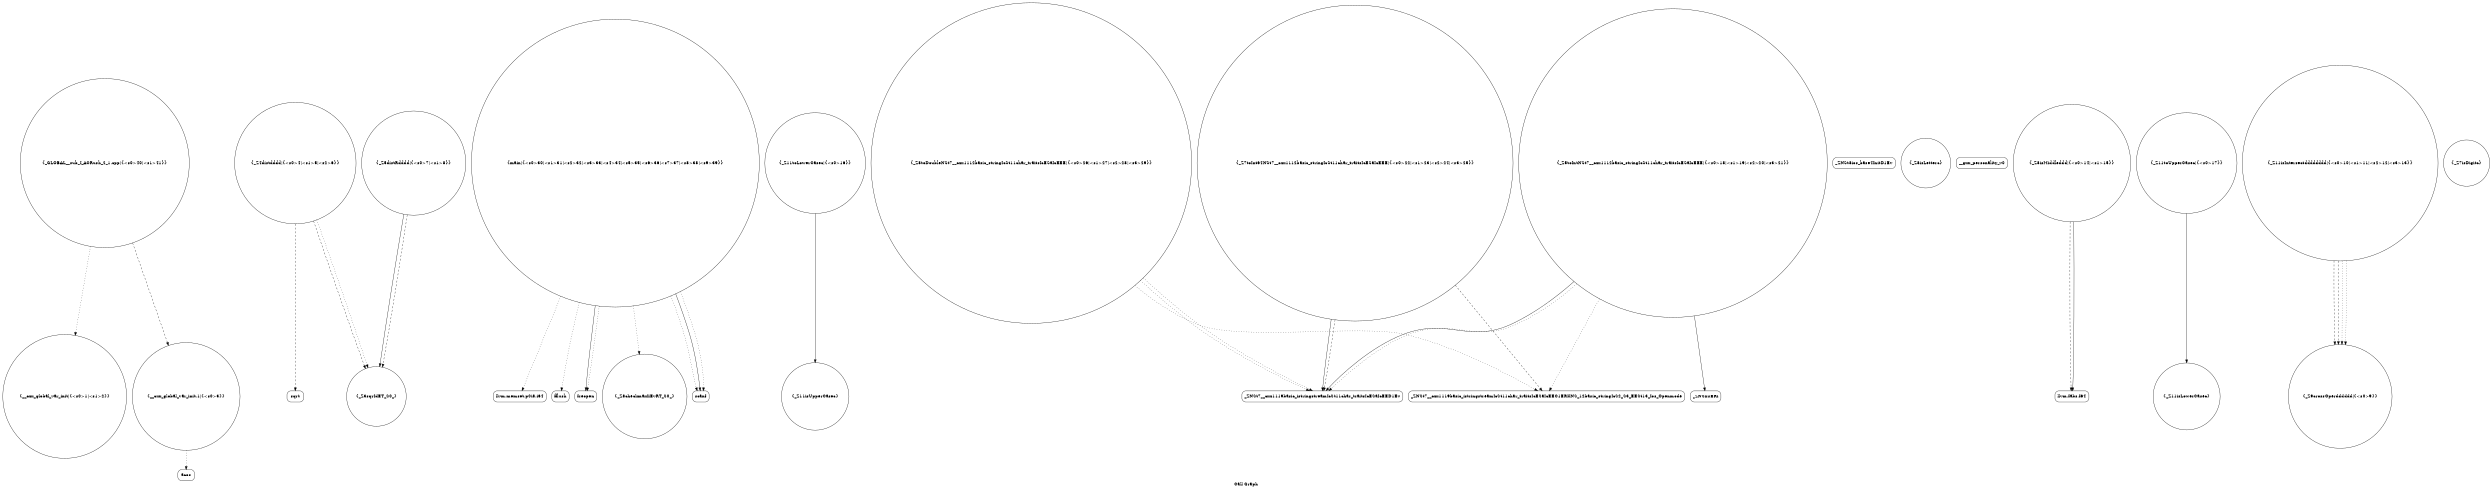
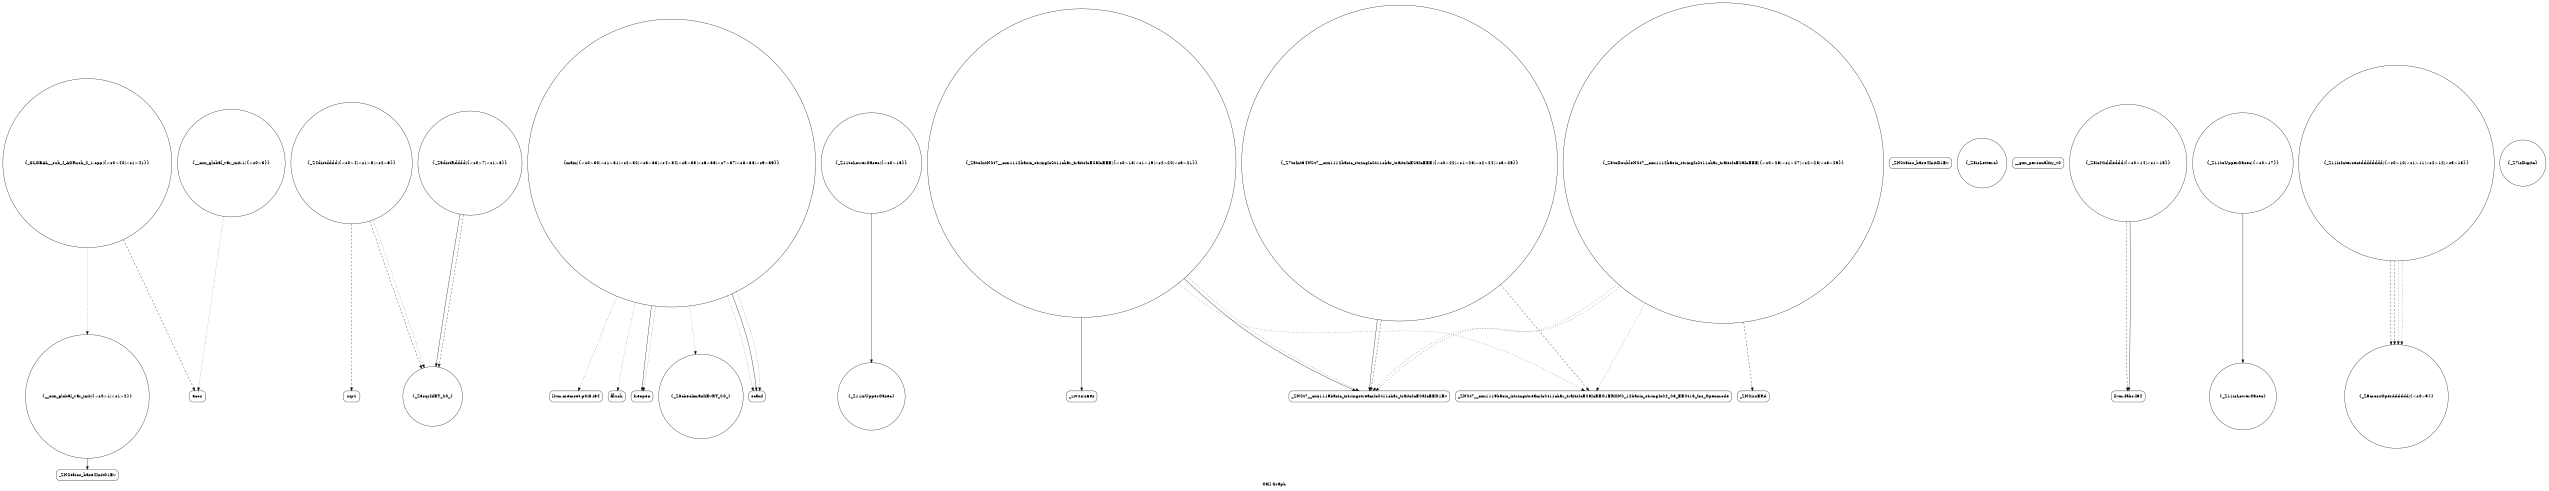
edge "{_GLOBAL__sub_I_ACRush_2_1.cpp|{<s0>40|<s1>41}}" -> "{__cxx_global_var_init.1|{<s0>3}}": now "{_GLOBAL__sub_I_ACRush_2_1.cpp|{<s0>40|<s1>41}}" -> "acos"
node "_ZNSirsERd": added
node "_ZNSt8ios_base4InitC1Ev": added
